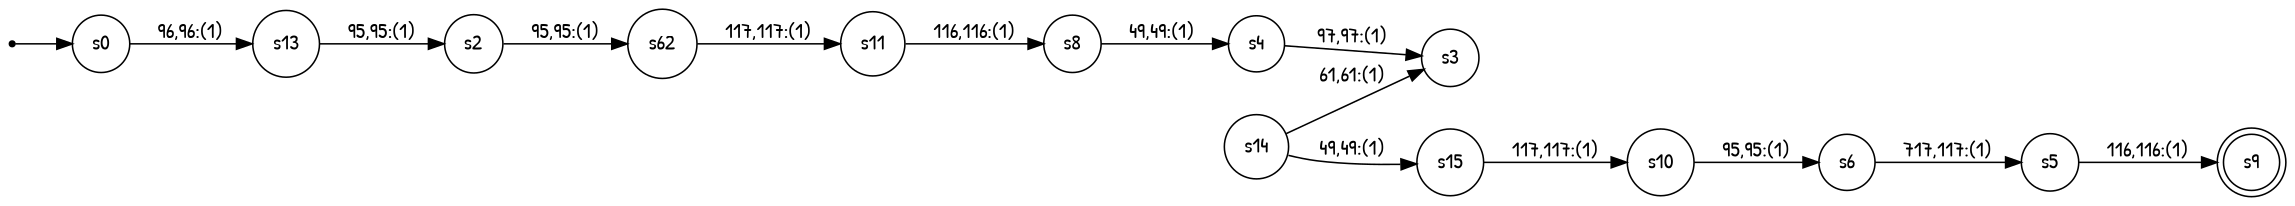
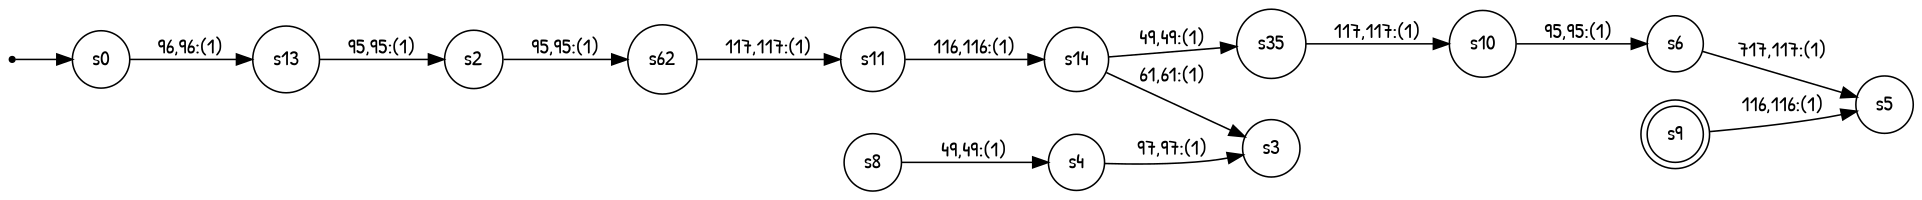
edge "s11" -> "s8": now "s11" -> "s14"
node "s15": label "s15" -> "s35"
edge "s5" -> "s9": reversed
